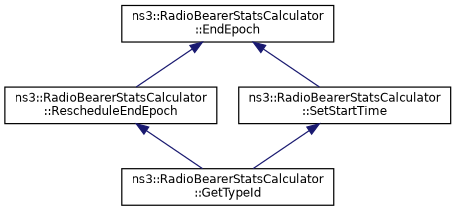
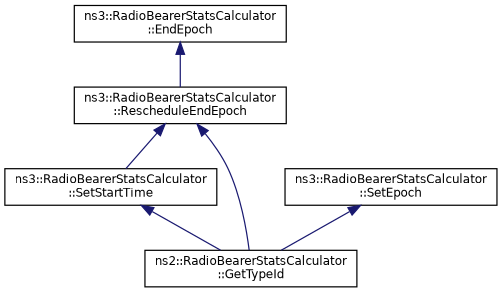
edge "ns3::RadioBearerStatsCalculator ::SetStartTime" -> "ns3::RadioBearerStatsCalculator ::EndEpoch": now "ns3::RadioBearerStatsCalculator ::SetStartTime" -> "ns3::RadioBearerStatsCalculator ::RescheduleEndEpoch"
node "ns3::RadioBearerStatsCalculator ::GetTypeId": label "ns3::RadioBearerStatsCalculator ::GetTypeId" -> "ns2::RadioBearerStatsCalculator ::GetTypeId"
node "ns3::RadioBearerStatsCalculator ::SetEpoch": added
